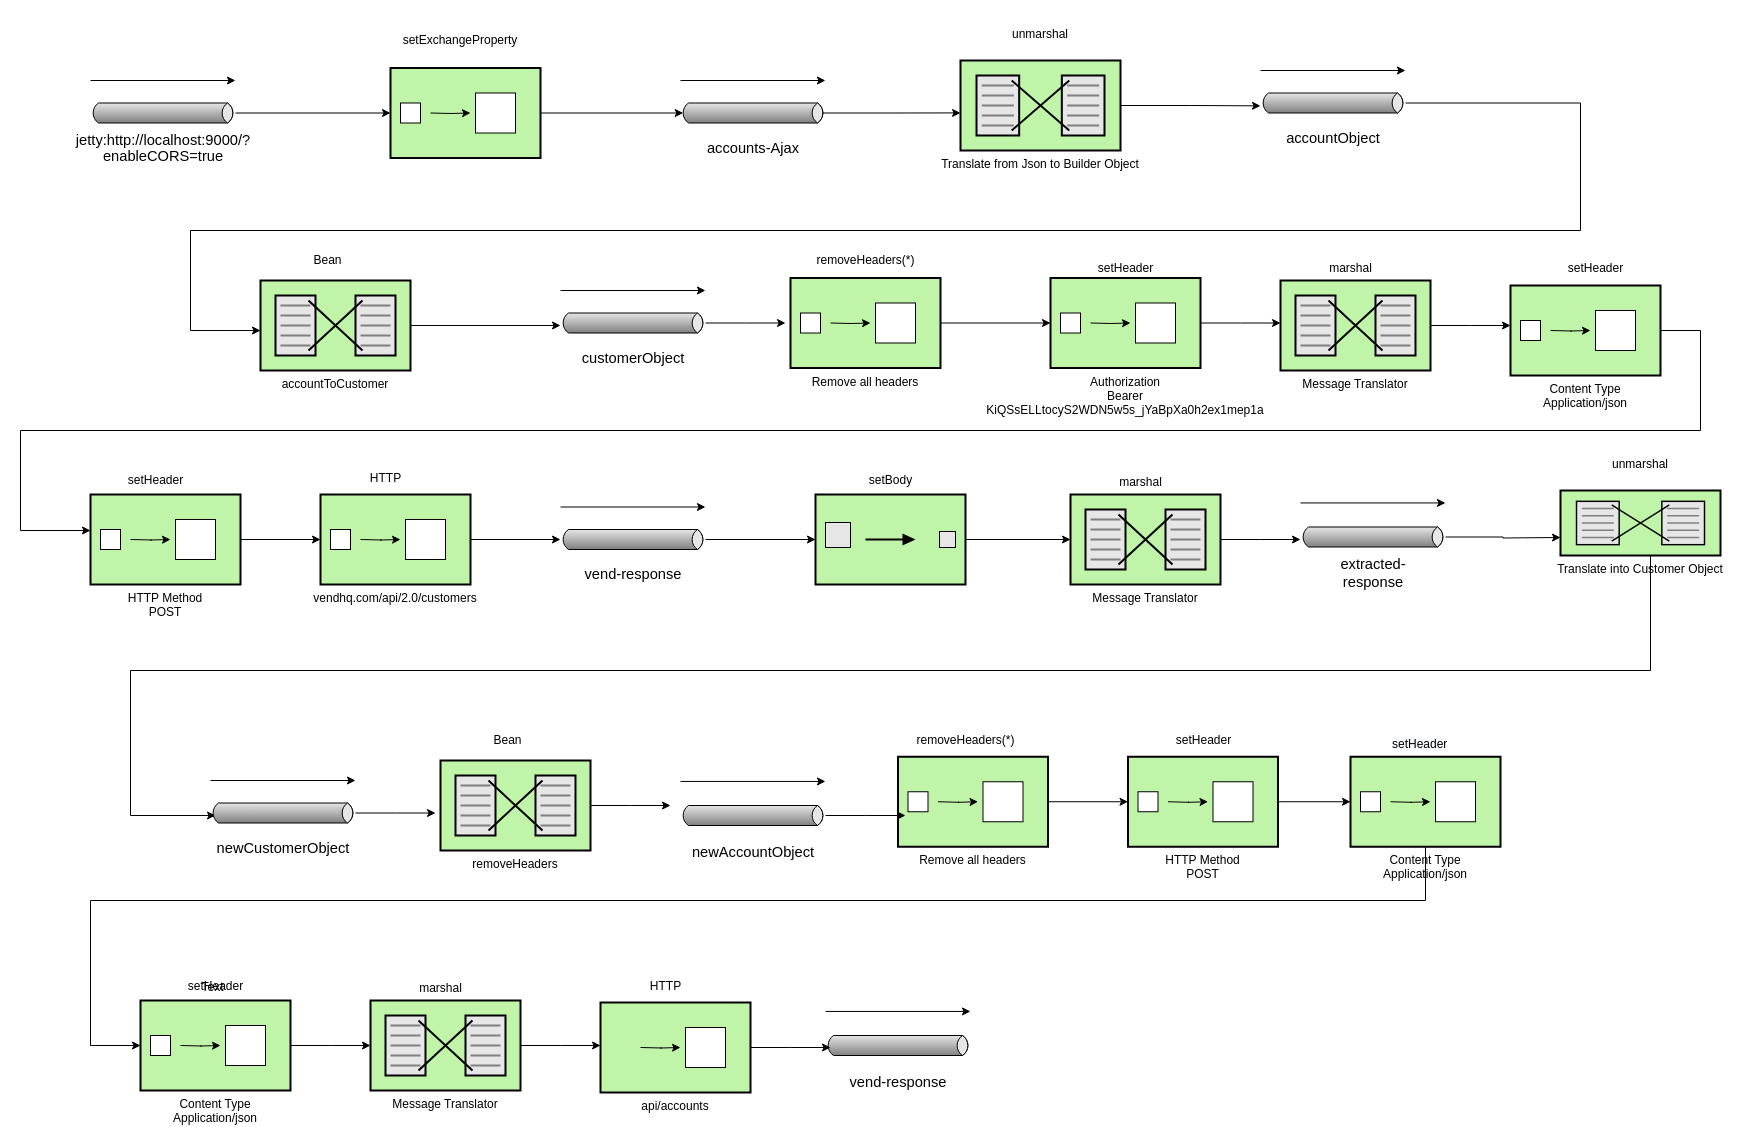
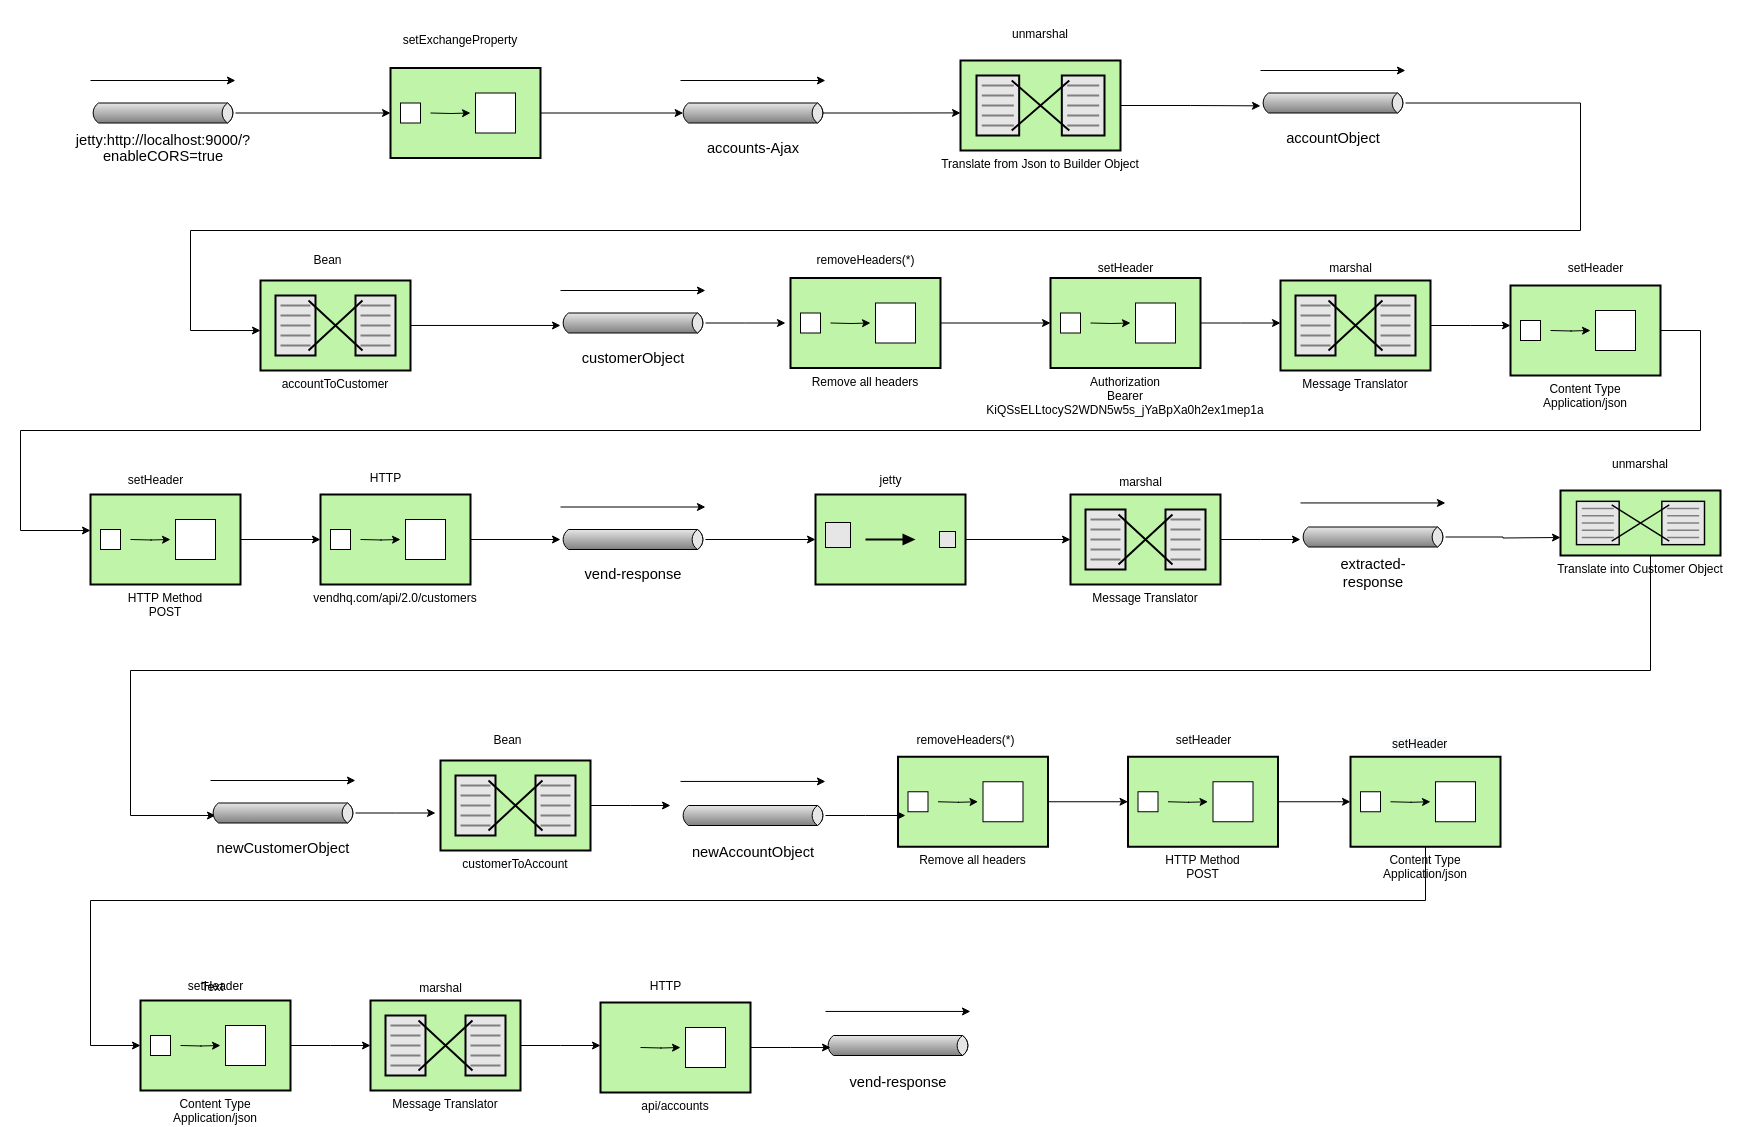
node "setBody": label "setBody" -> "jetty"
node "removeHeaders": label "removeHeaders" -> "customerToAccount"
